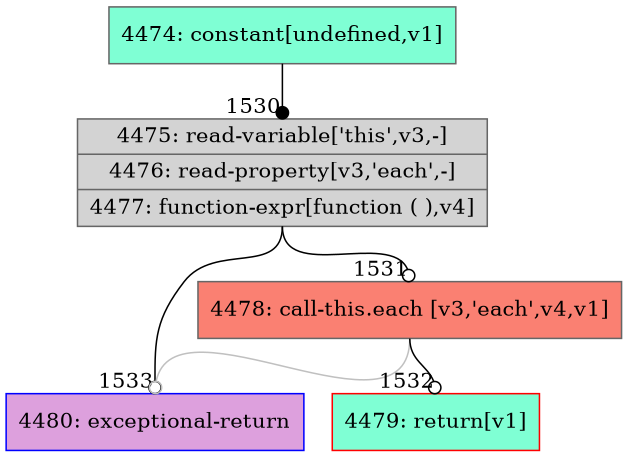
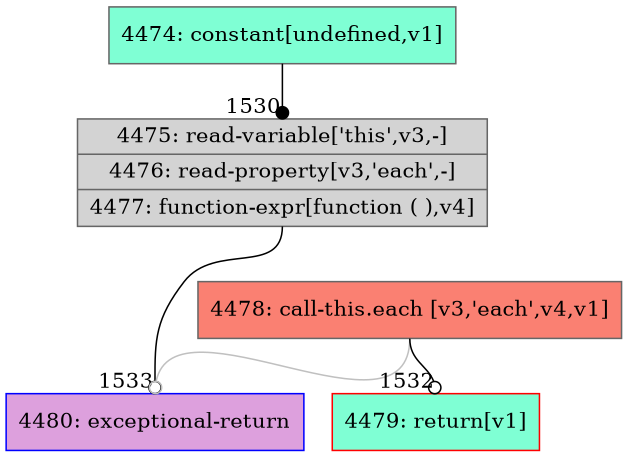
edge "4475: read-variable['this',v3,-]" -> "4478: call-this.each [v3,'each',v4,v1]": removed
